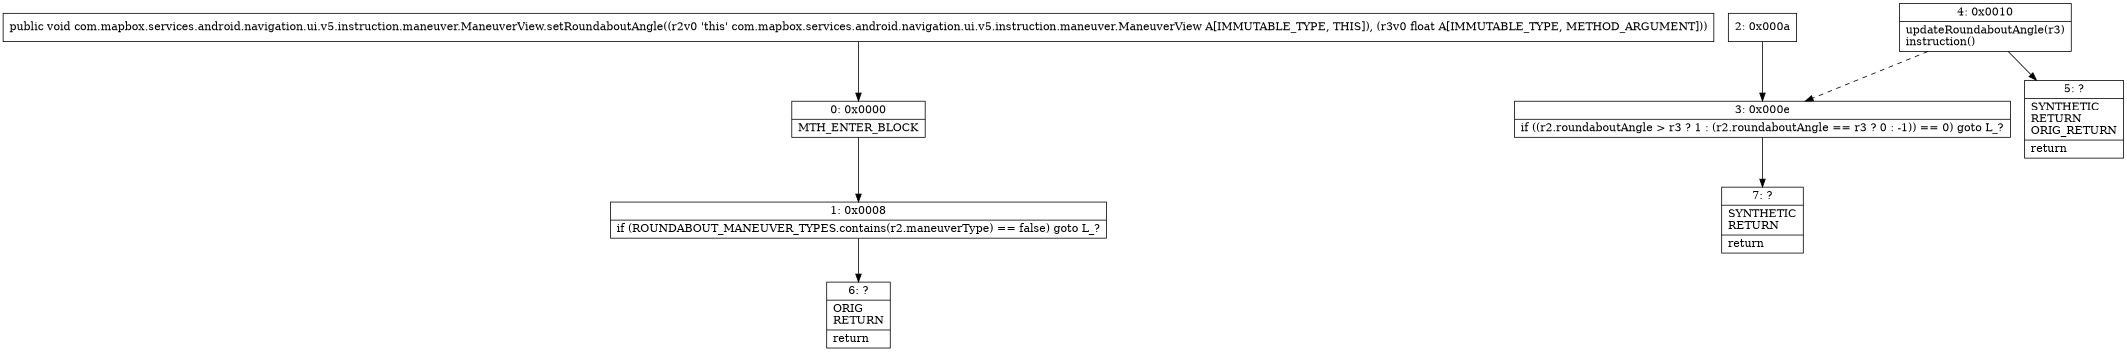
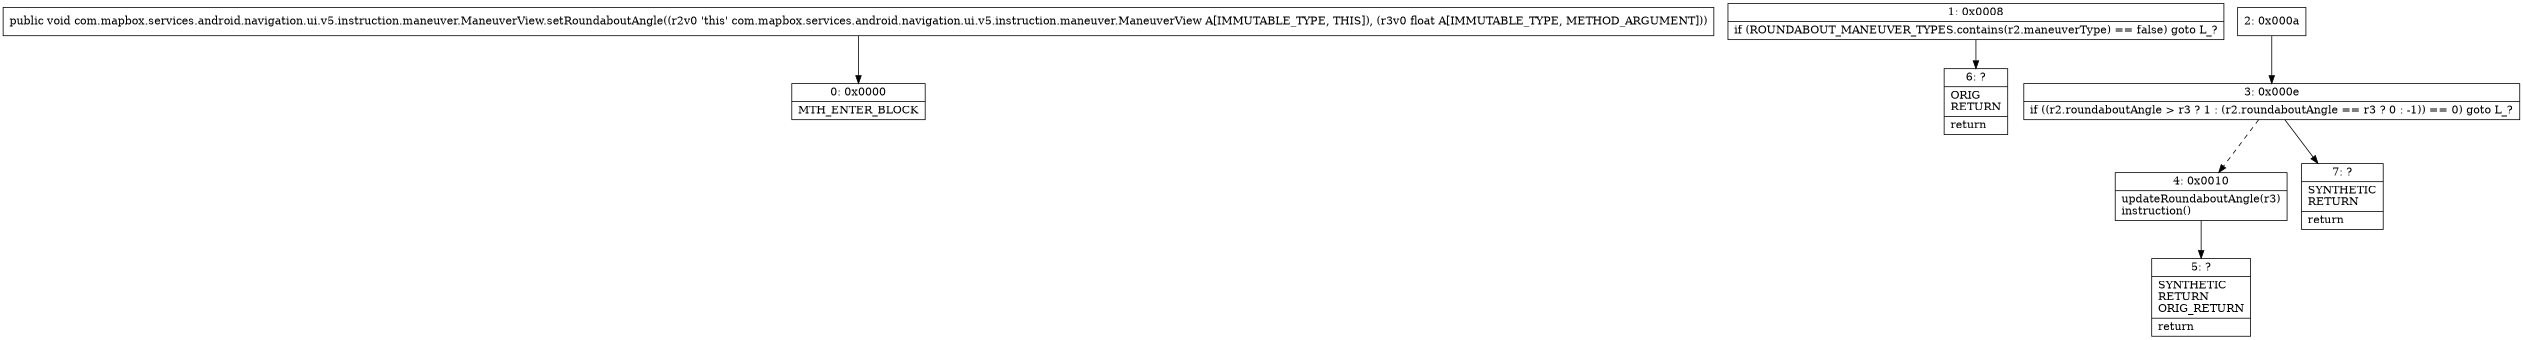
edge "4: 0x0010" -> "3: 0x000e": reversed
edge "0: 0x0000" -> "1: 0x0008": removed
